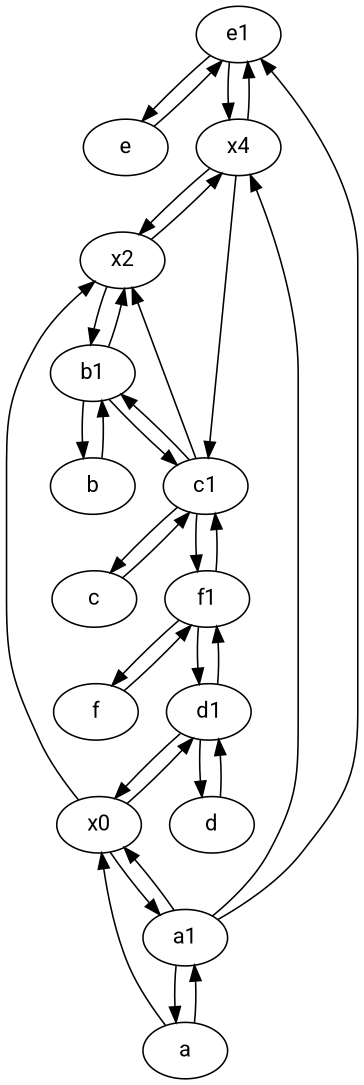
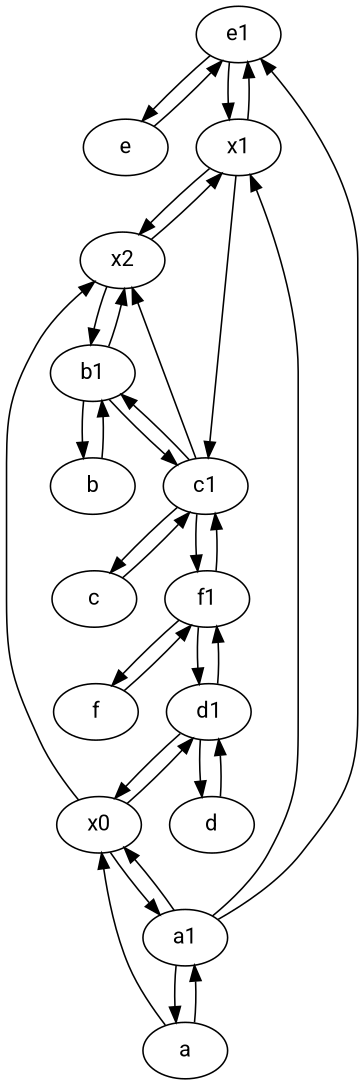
node "x4": label "x4" -> "x1"
